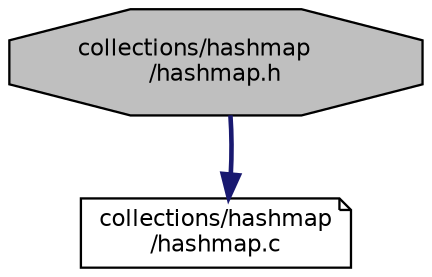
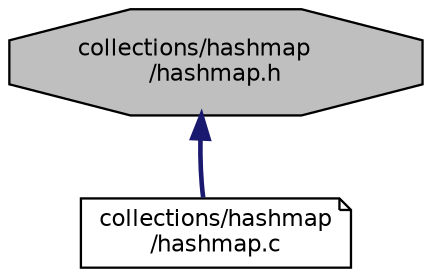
edge "collections/hashmap /hashmap.h" -> "collections/hashmap /hashmap.c": reversed
